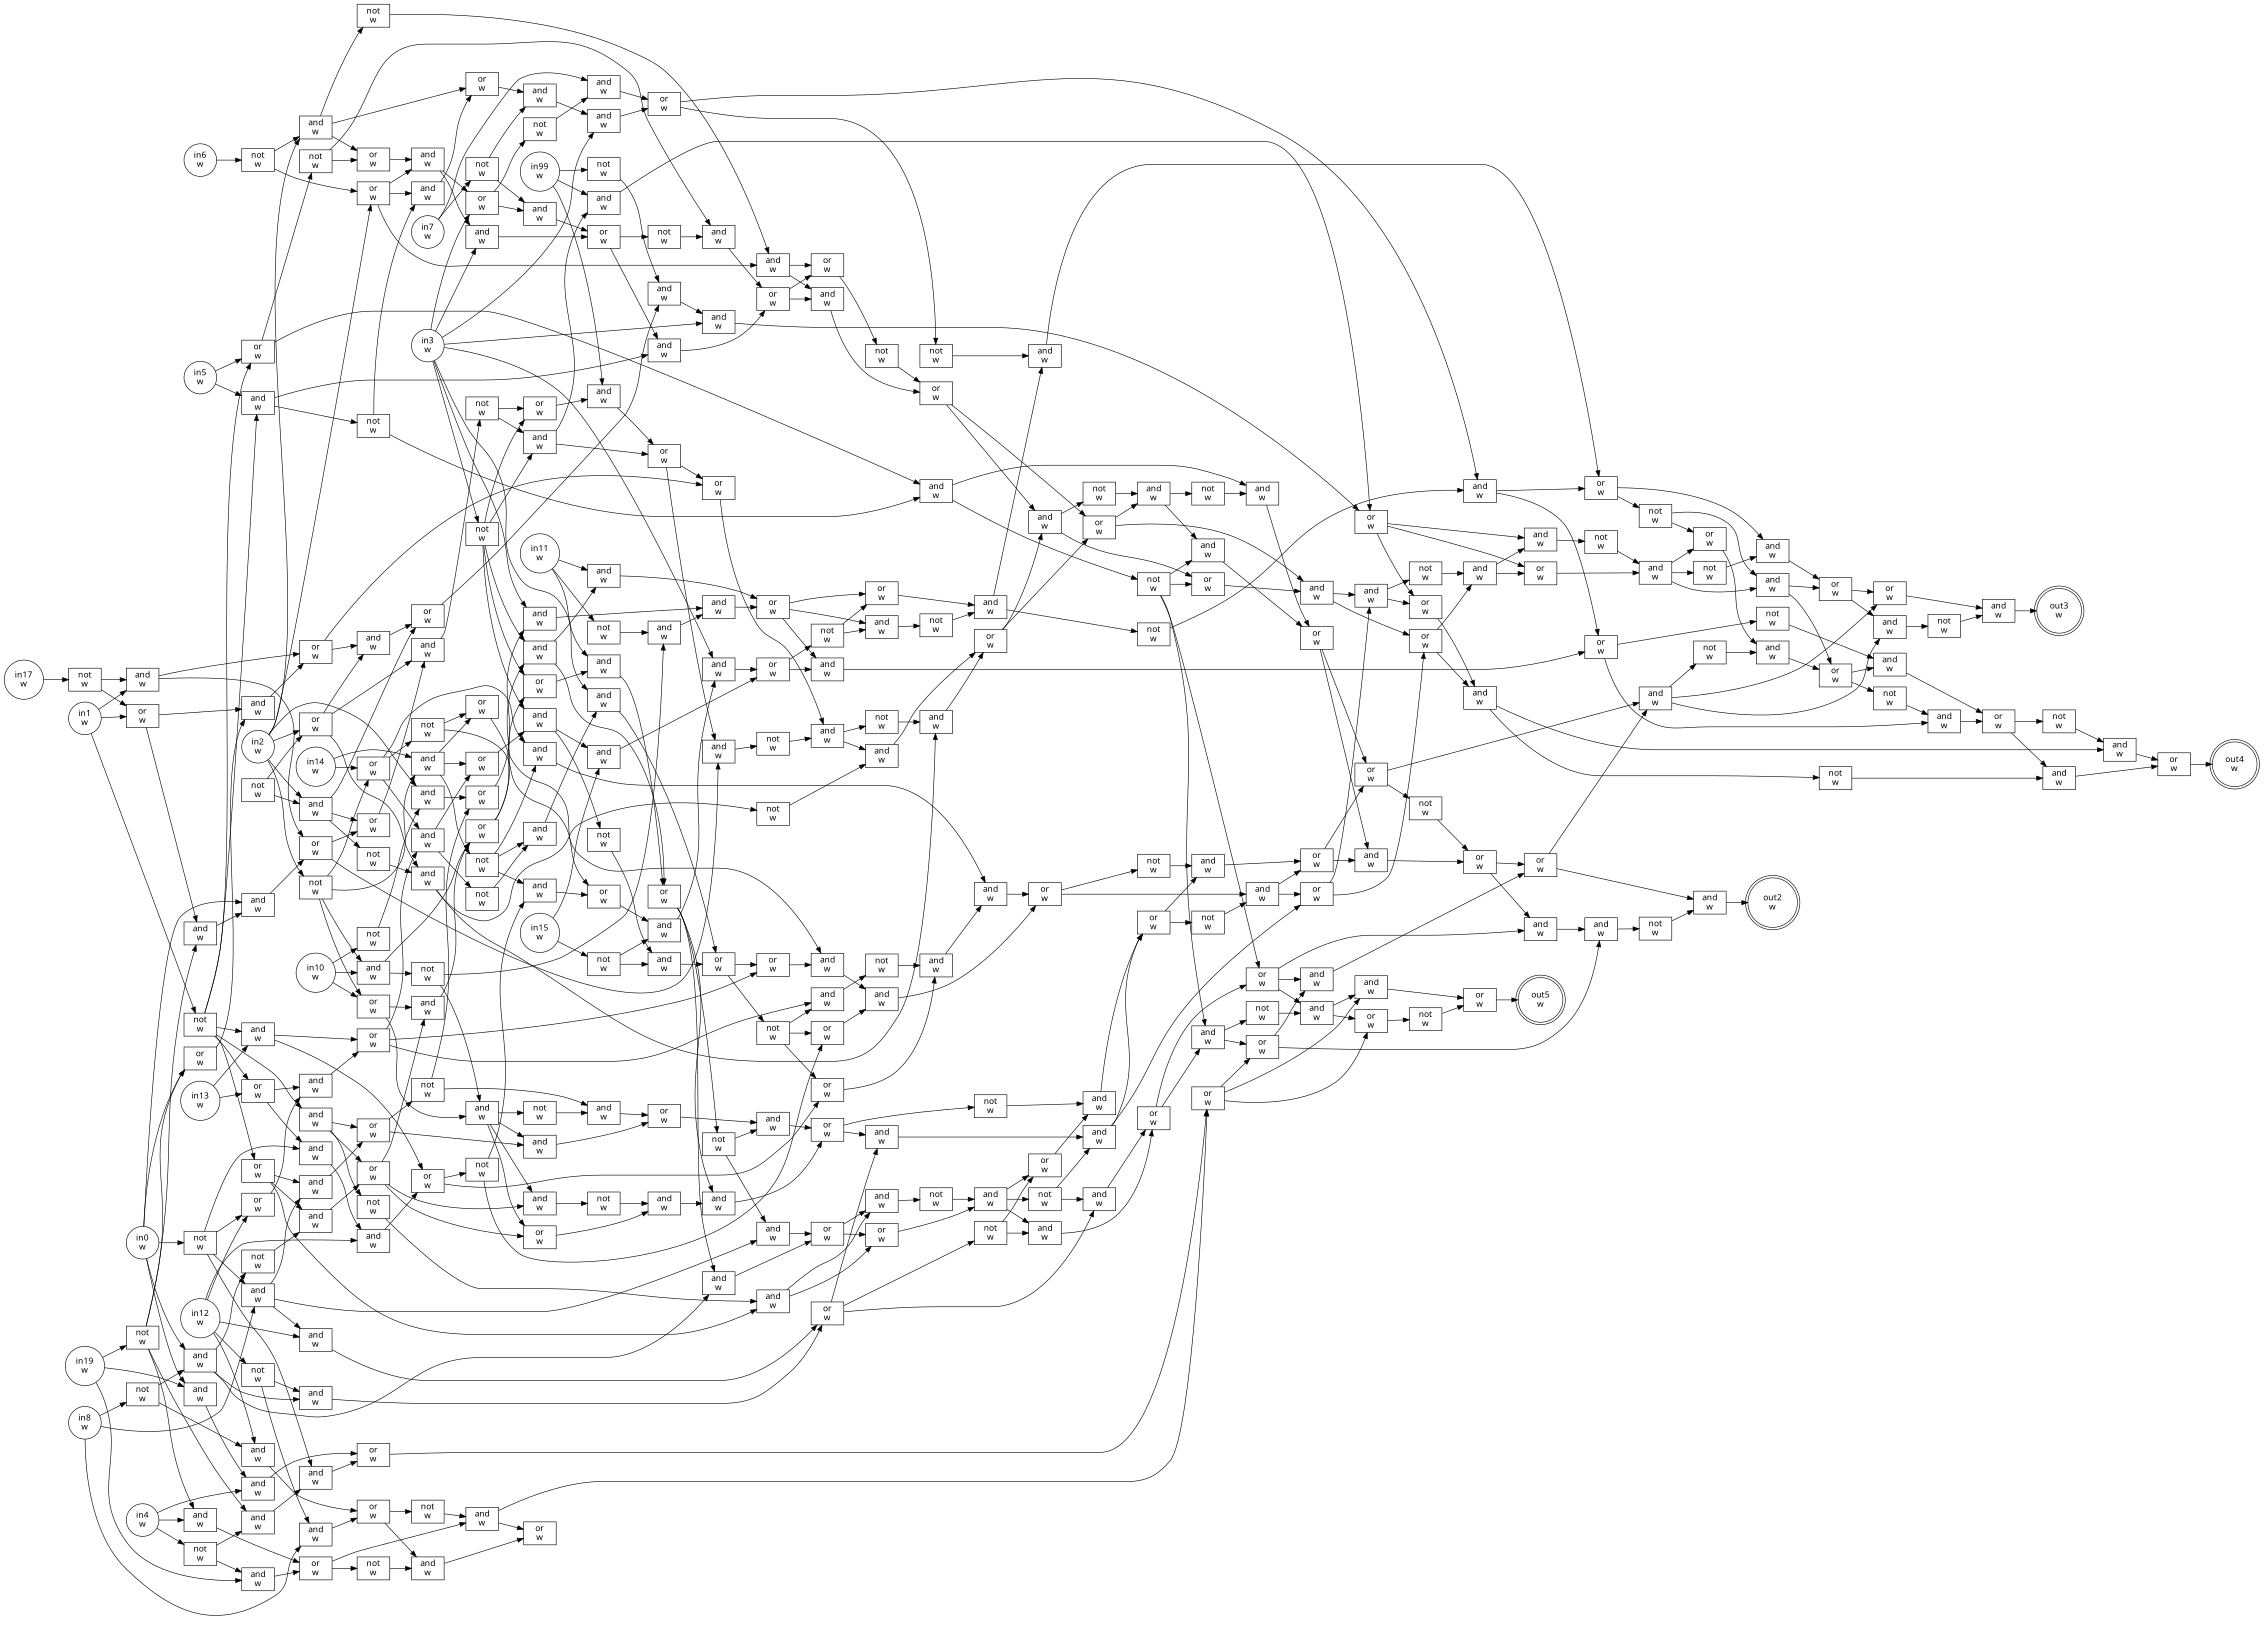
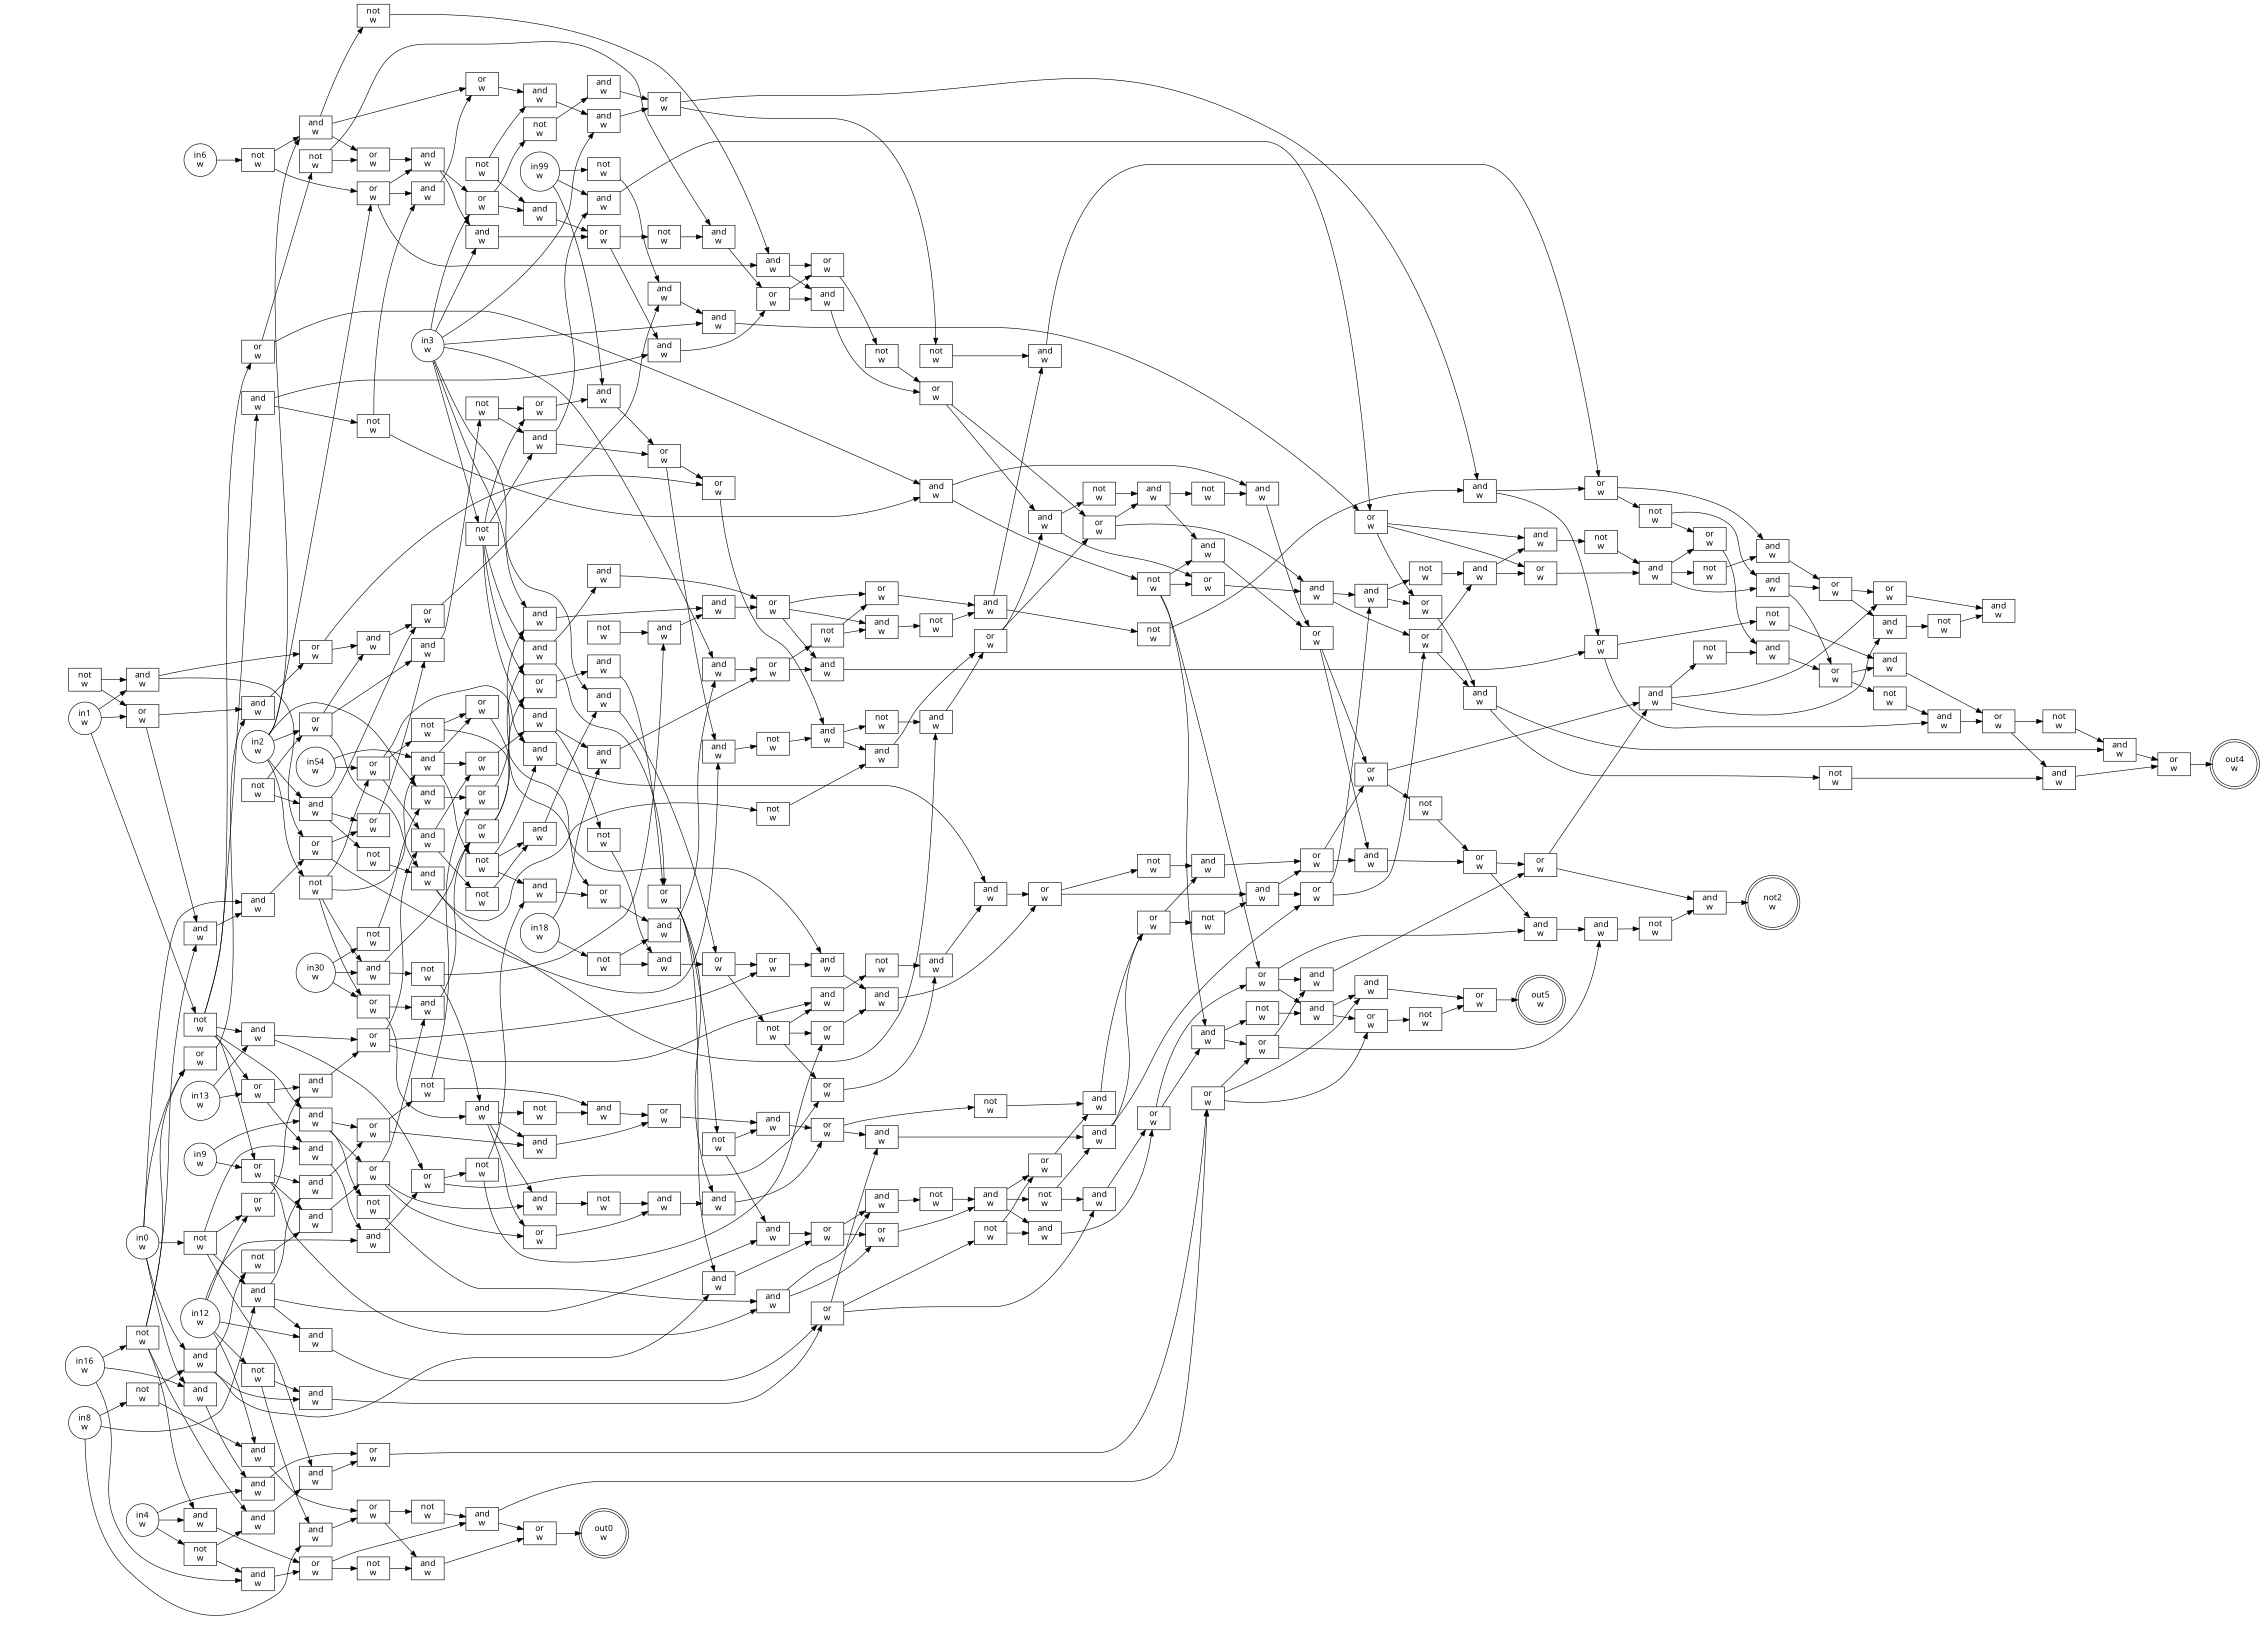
node "in7 w": removed
node "in5 w": removed
node "in11 w": removed
node "out3 w": removed
node "in17 w": removed
node "in14 w": label "in14 w" -> "in54 w"
node "out2 w": label "out2 w" -> "not2 w"
node "in15 w": label "in15 w" -> "in18 w"
node "in10 w": label "in10 w" -> "in30 w"
node "in9 w": added
node "in19 w": label "in19 w" -> "in16 w"
node "out0 w": added
